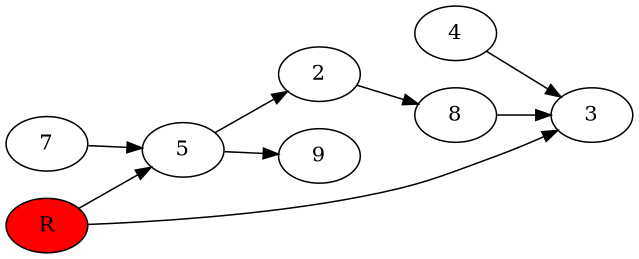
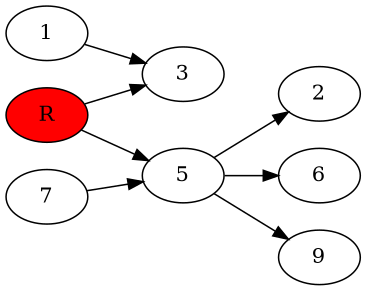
node "4": label "4" -> "1"
node "8": removed
node "6": added
